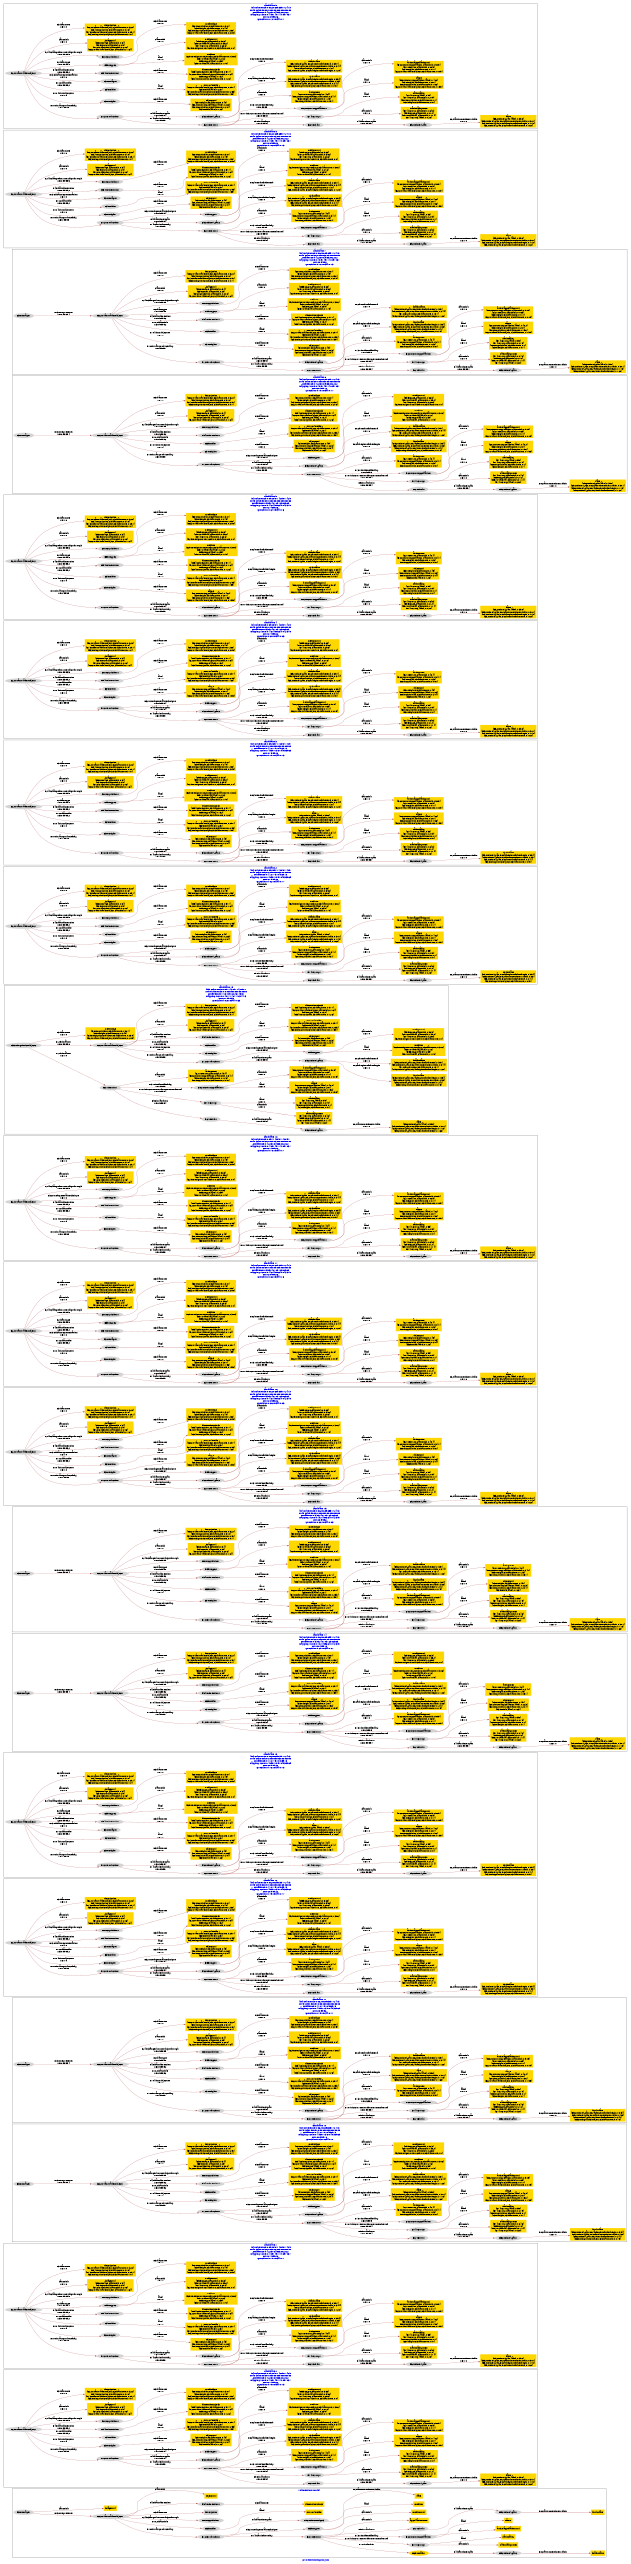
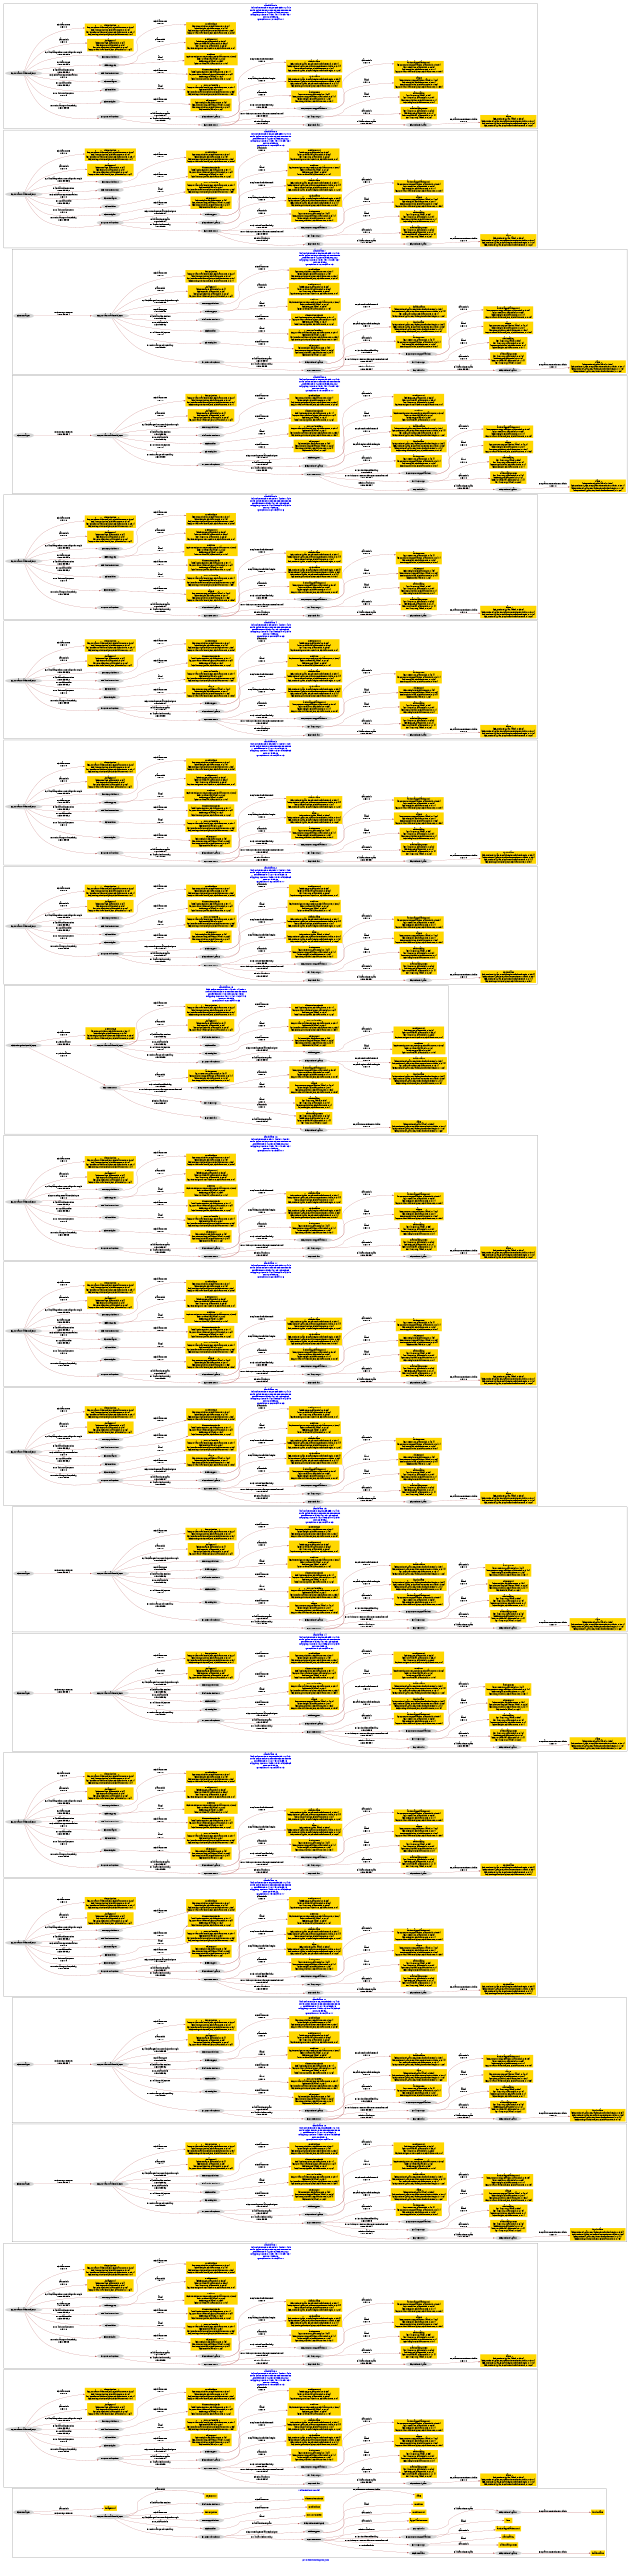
node "credit_line": added
node "description": fillcolor lightgray -> gold
node "name": label "name" -> "line"
node "E69_Death1": fillcolor gold -> lightgray
